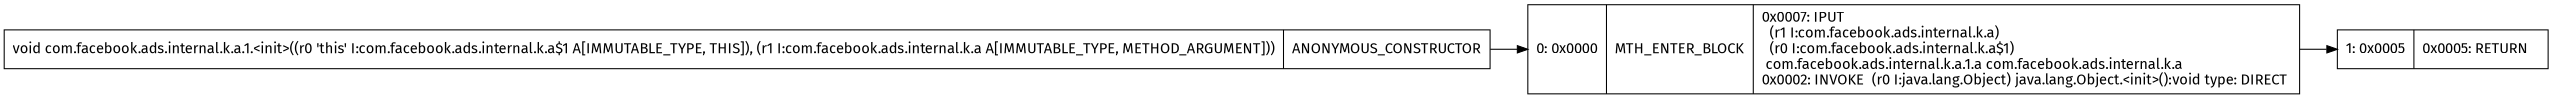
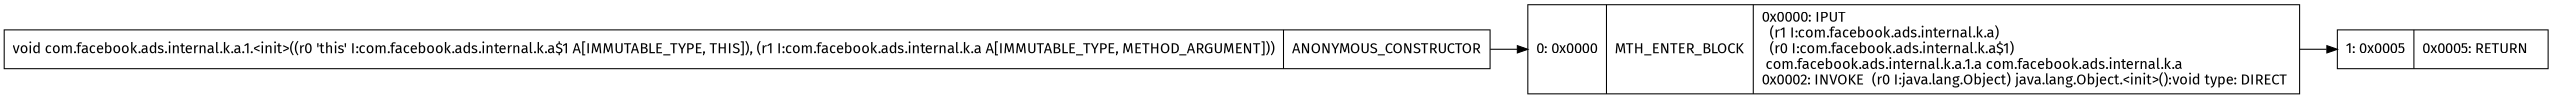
node "0: 0x0000": text "0x0007: IPUT" -> "0x0000: IPUT"
